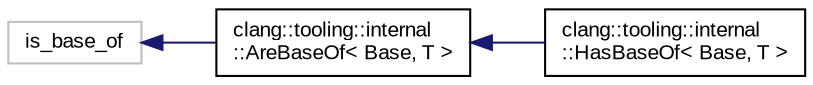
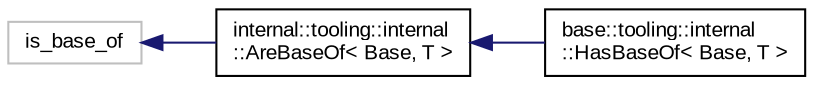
node "clang::tooling::internal ::AreBaseOf< Base, T >": label "clang::tooling::internal ::AreBaseOf< Base, T >" -> "internal::tooling::internal ::AreBaseOf< Base, T >"
node "clang::tooling::internal ::HasBaseOf< Base, T >": label "clang::tooling::internal ::HasBaseOf< Base, T >" -> "base::tooling::internal ::HasBaseOf< Base, T >"
